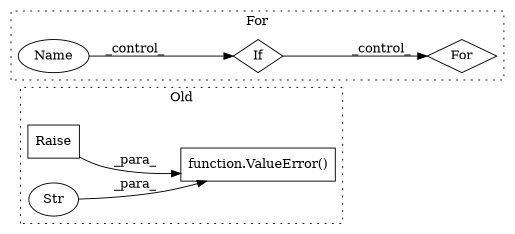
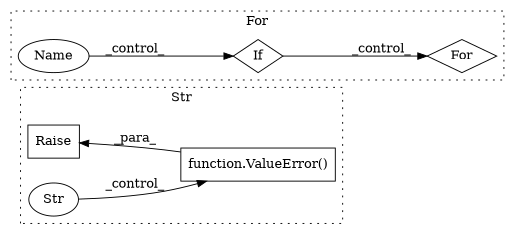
cluster "Old": label "Old" -> "Str"
edge "Raise" -> "function.ValueError()": reversed
edge "Str" -> "function.ValueError()": label "_para_" -> "_control_"
